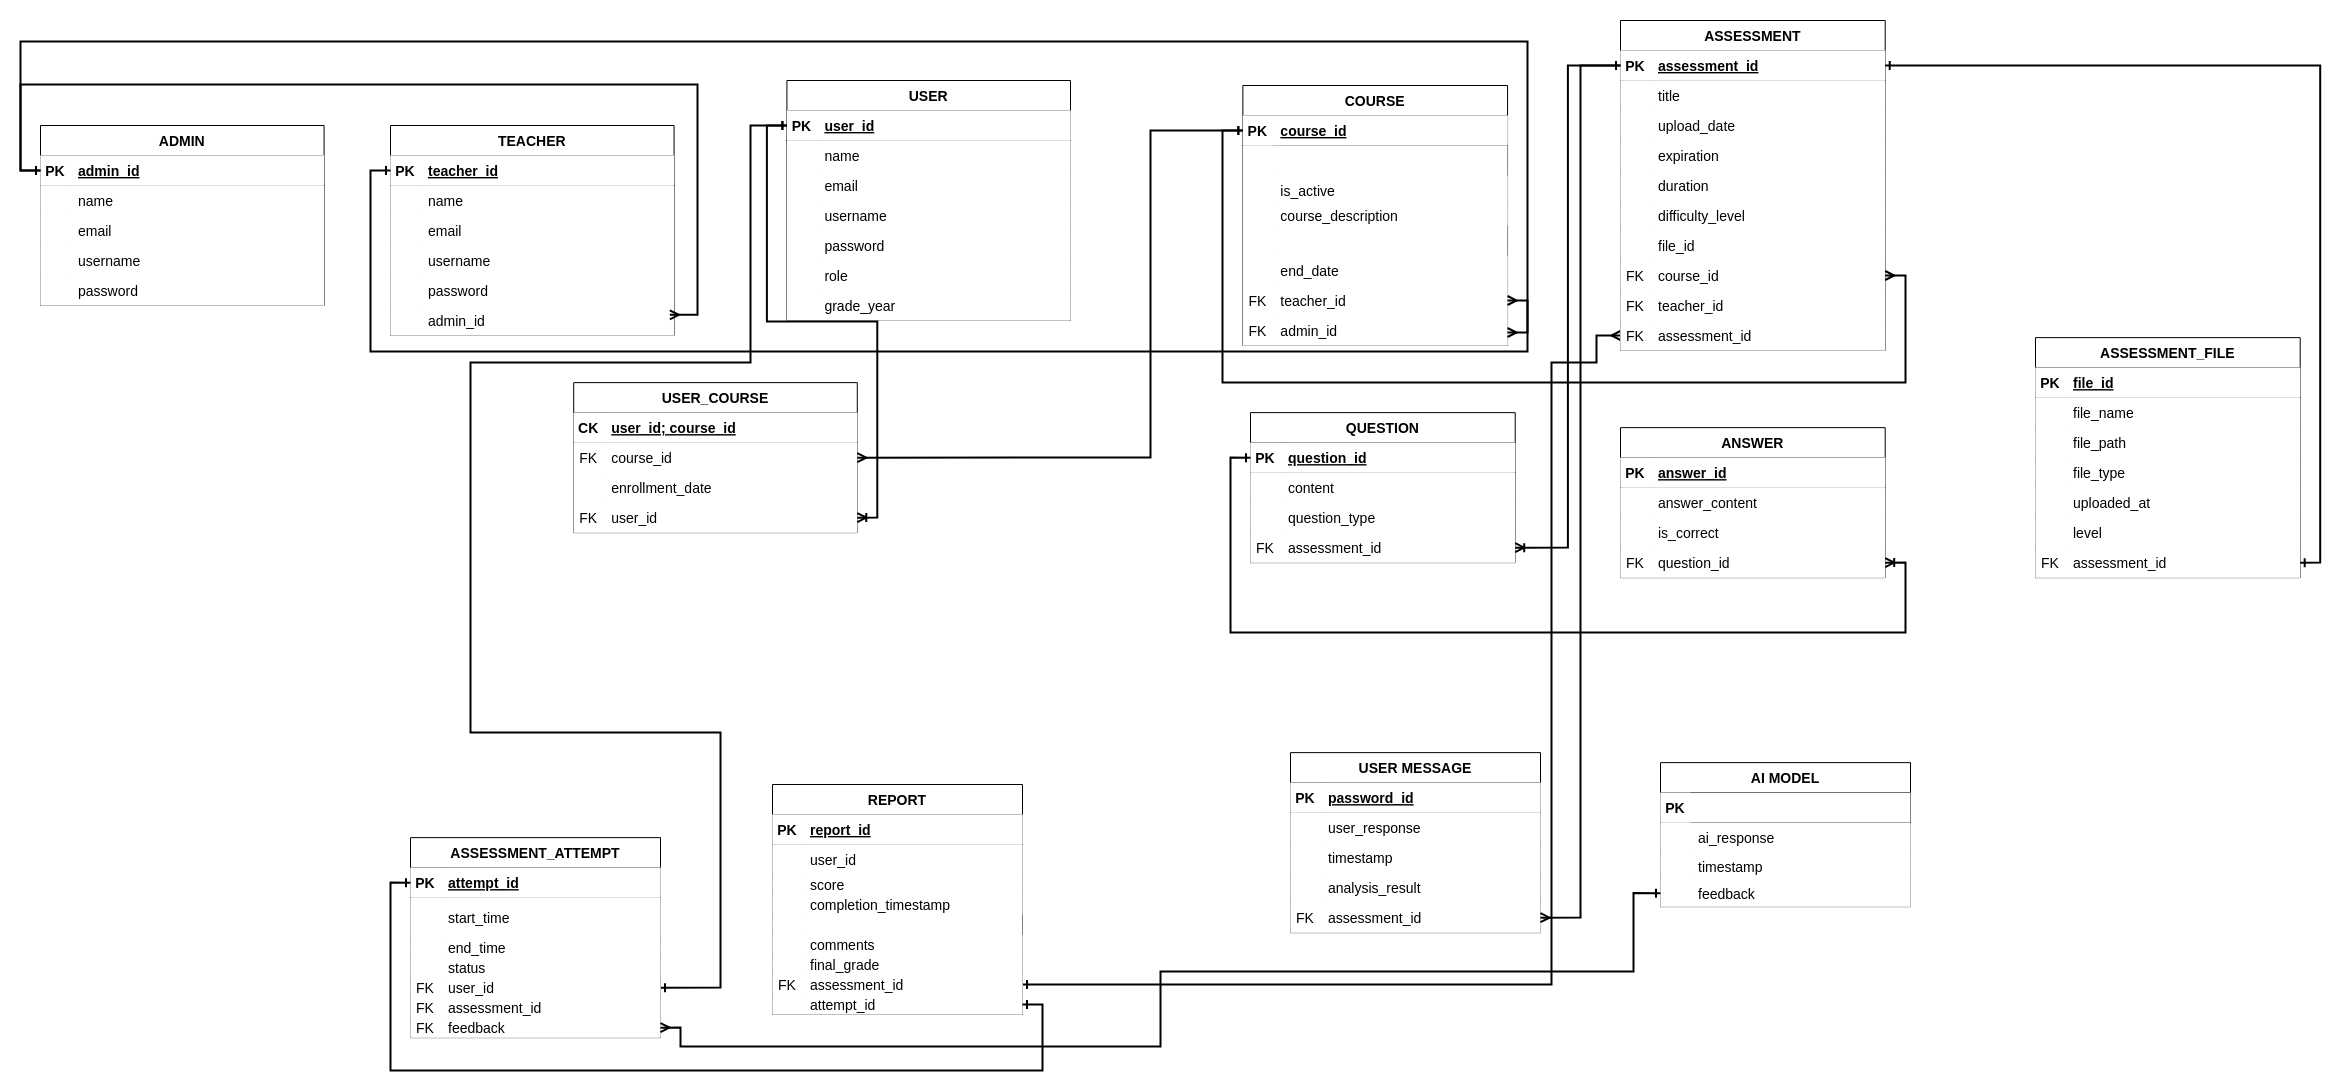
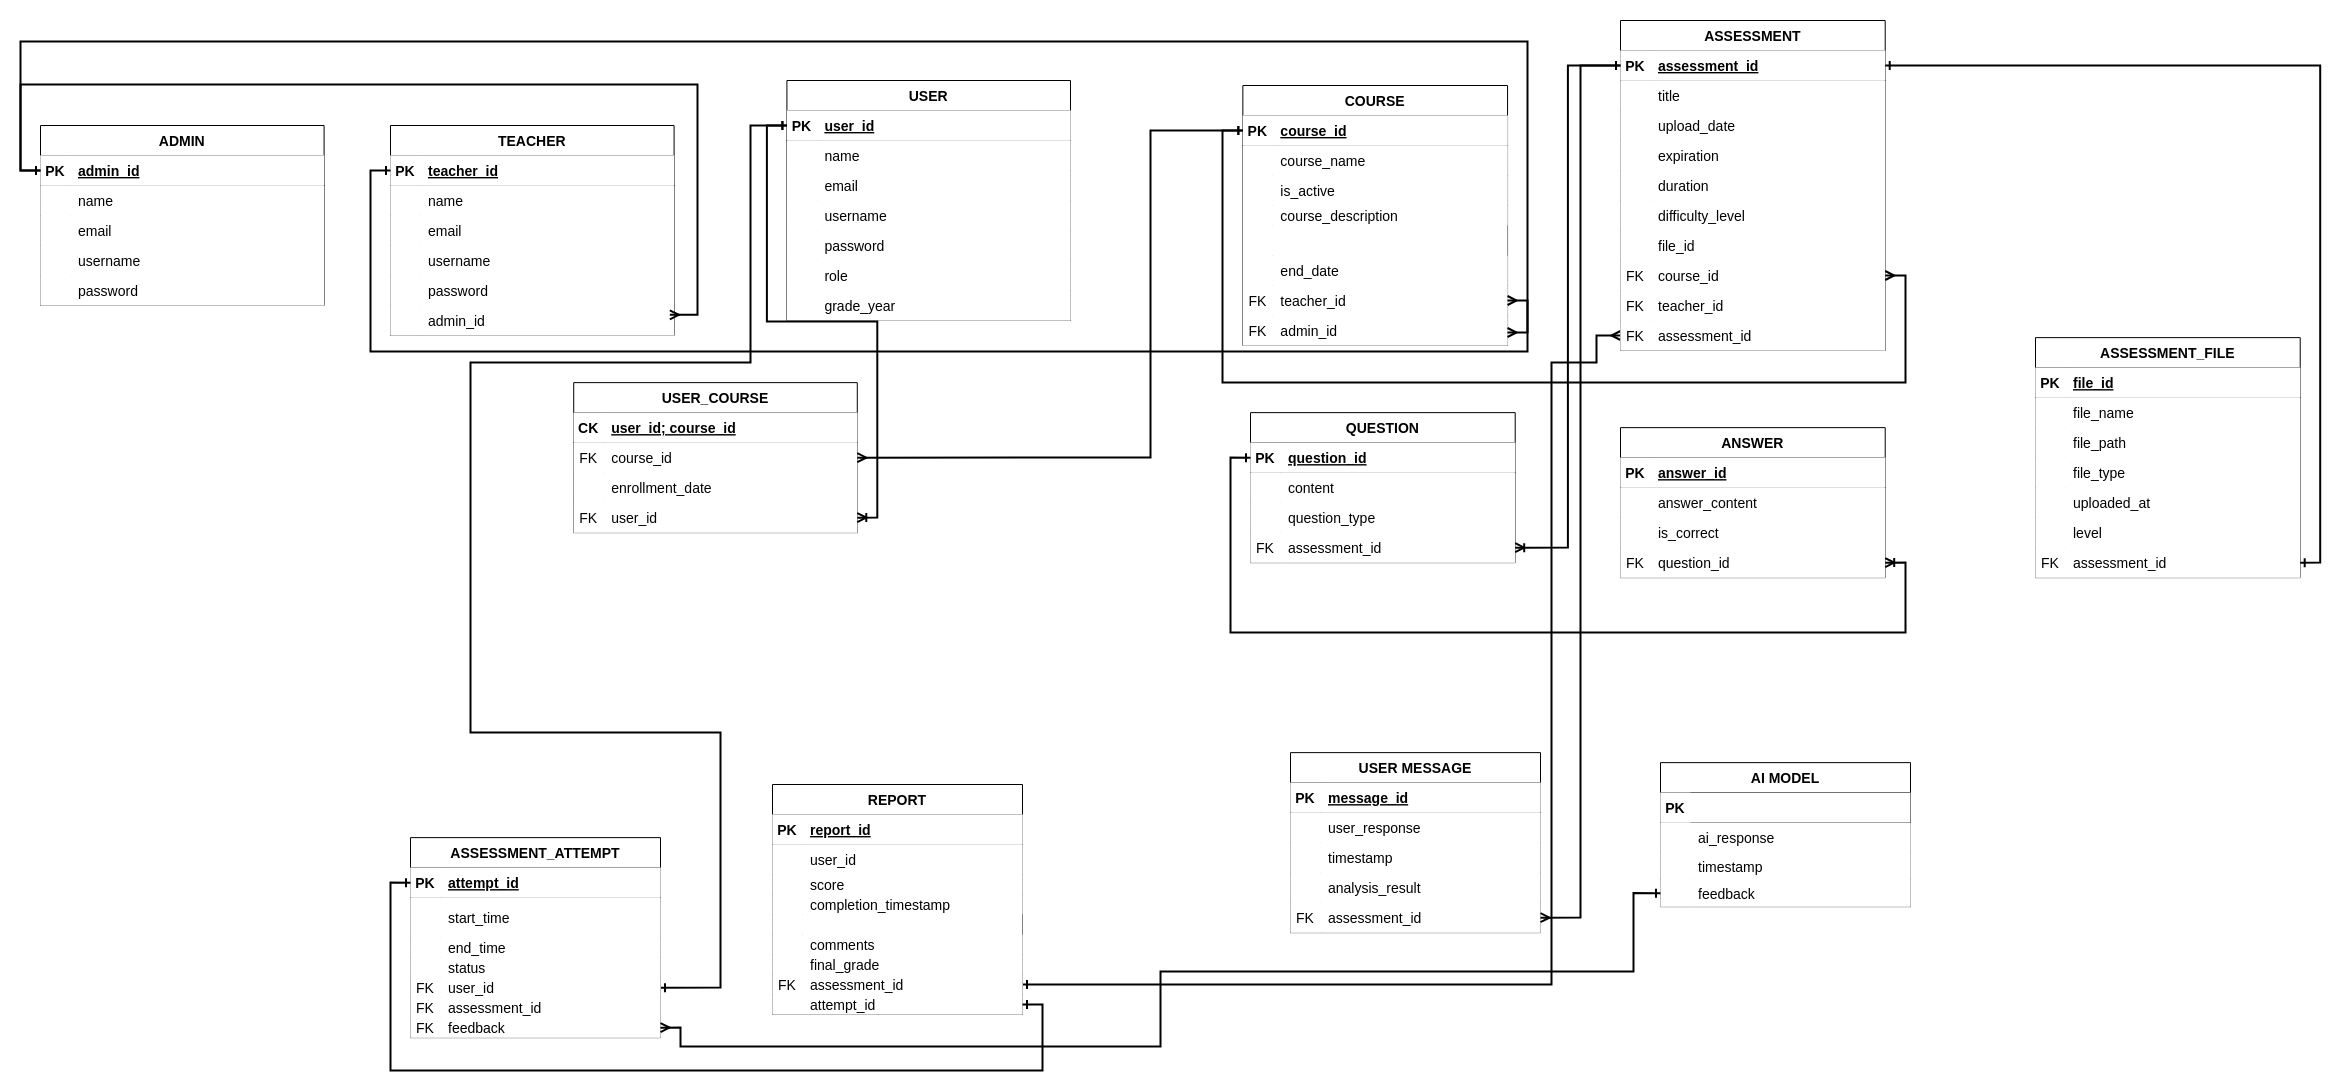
node "course_name": added
node "password_id": label "password_id" -> "message_id"
